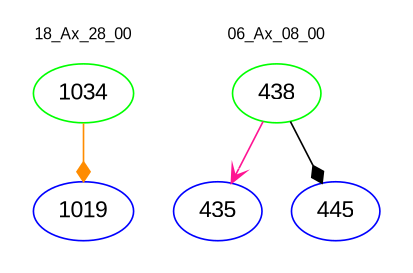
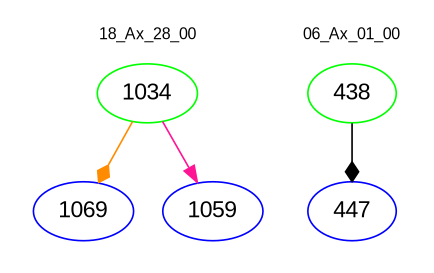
cluster "06_Ax_08_00": label "06_Ax_08_00" -> "06_Ax_01_00"
node "1019": label "1019" -> "1069"
node "1059": added
node "435": removed
node "445": label "445" -> "447"
